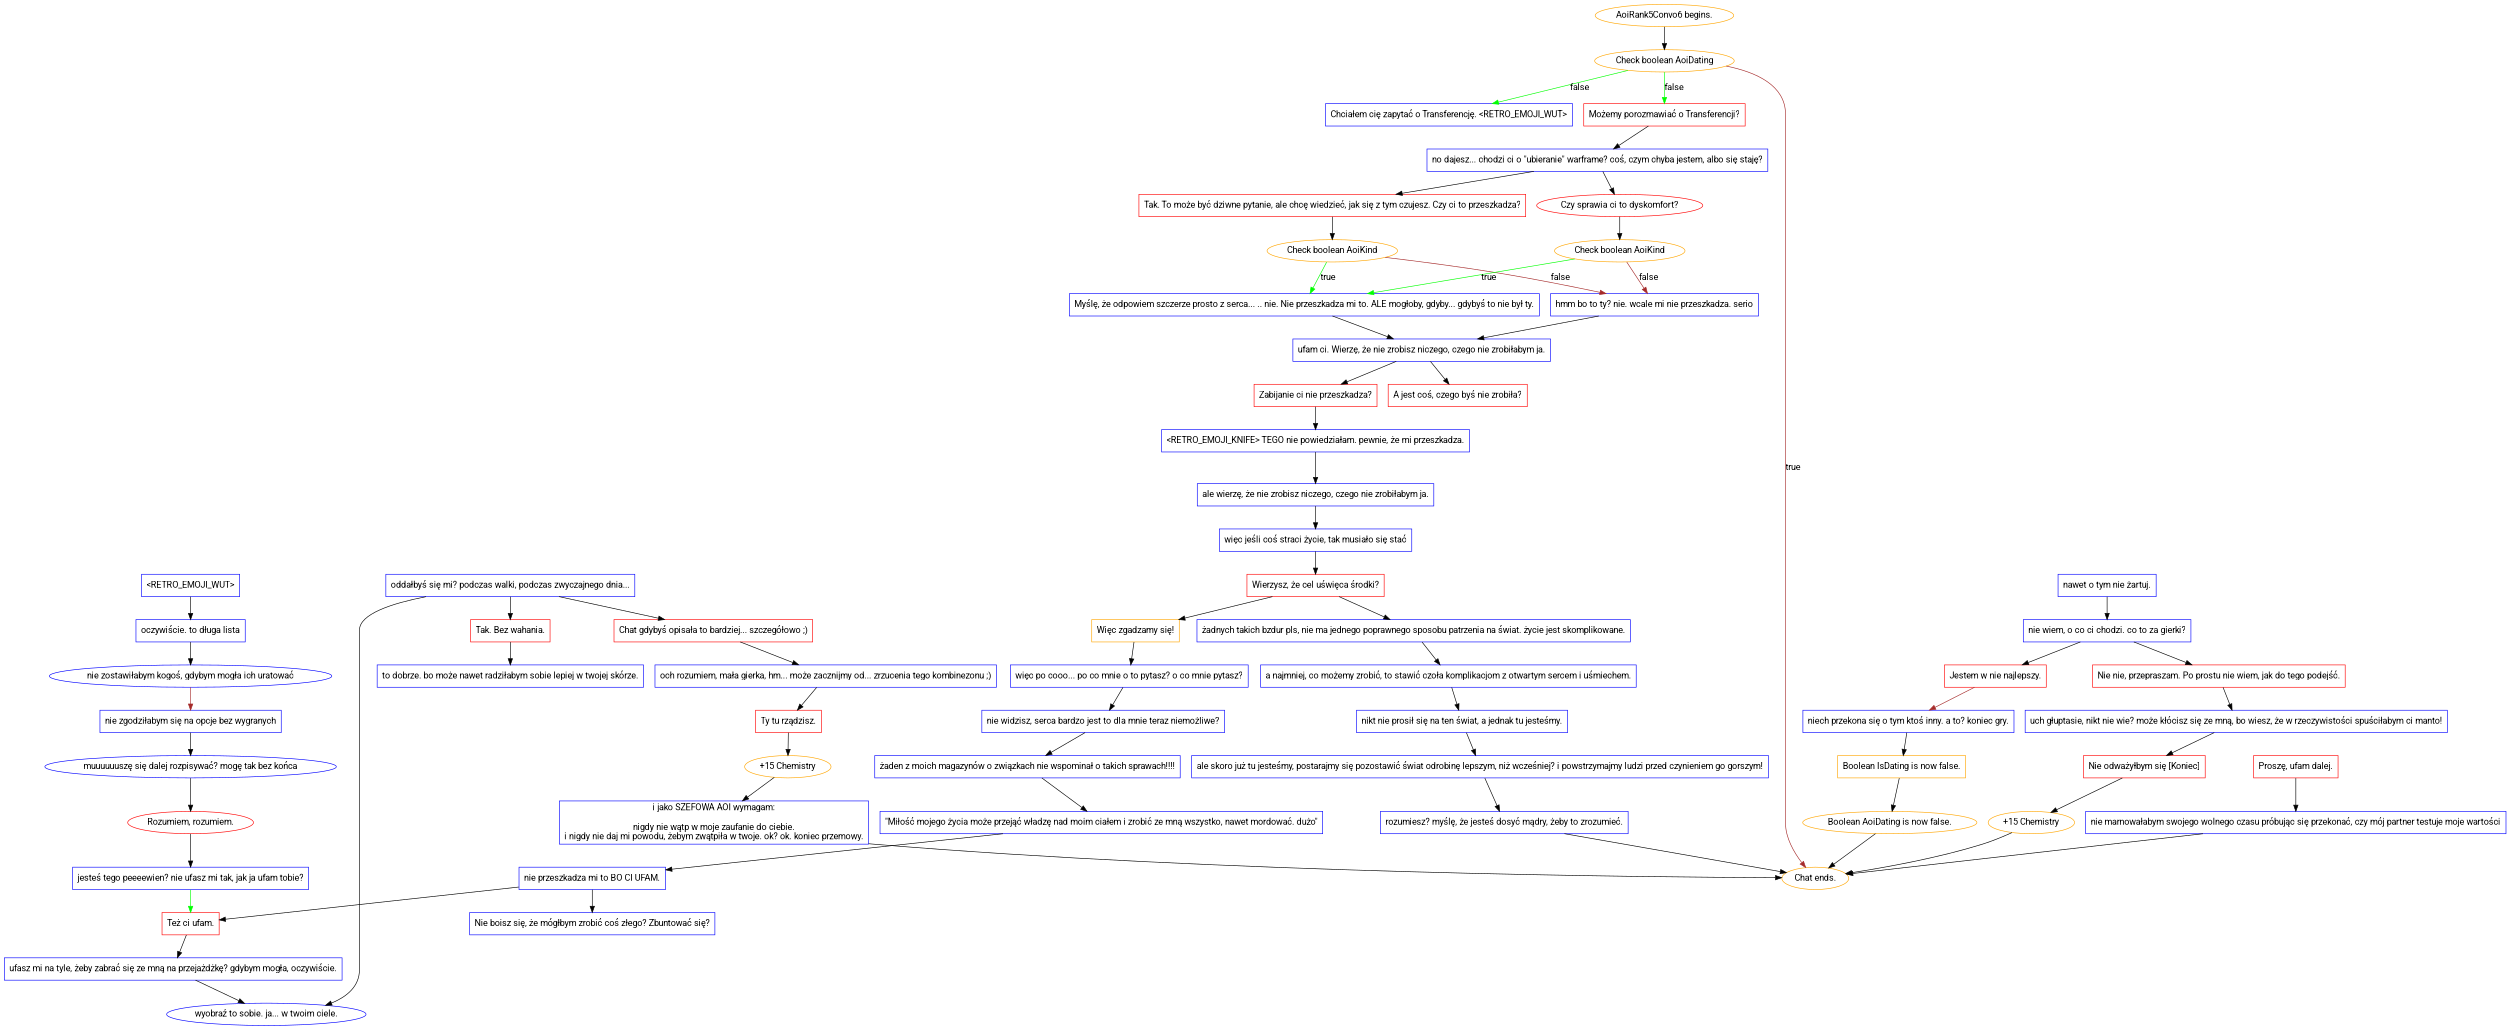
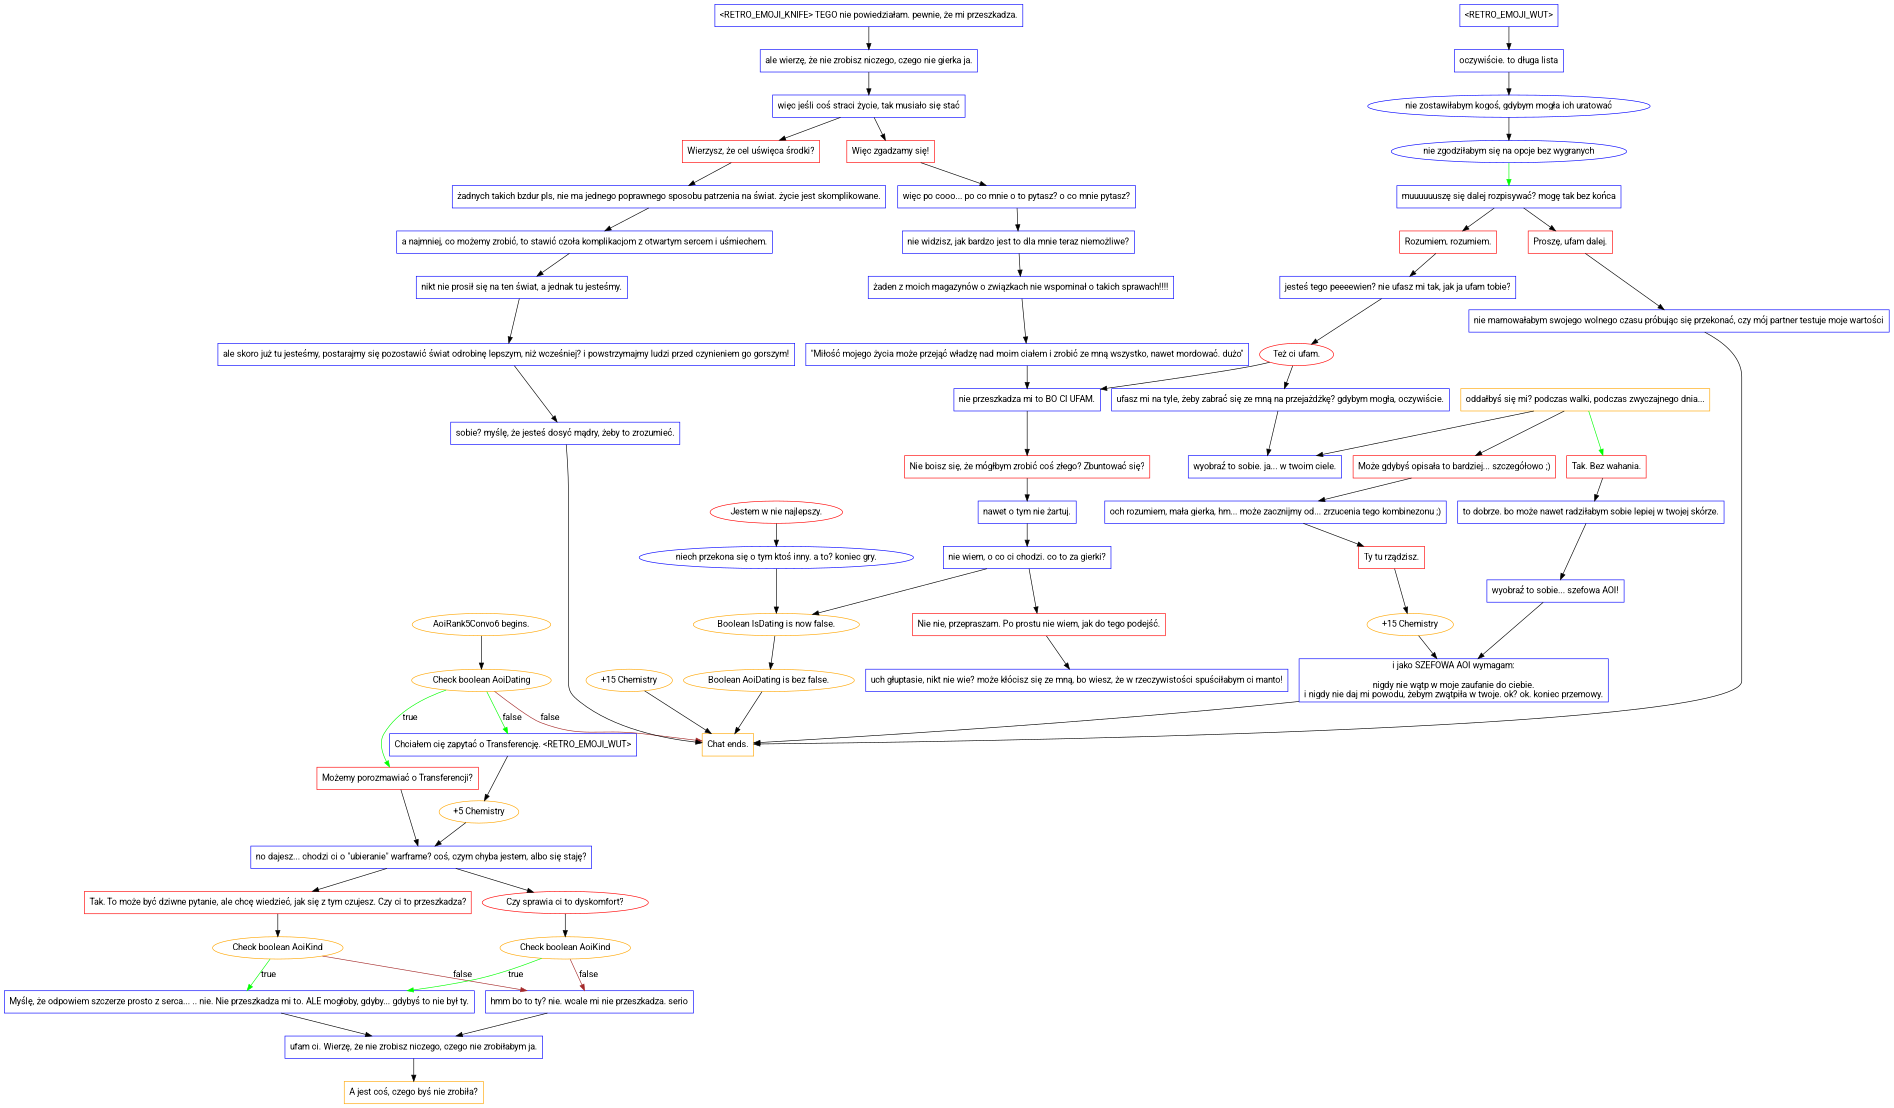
edge "Check boolean AoiDating" -> "Możemy porozmawiać o Transferencji?": label "false" -> "true"
edge "muuuuuuszę się dalej rozpisywać? mogę tak bez końca" -> "Proszę, ufam dalej.": added
node "Zabijanie ci nie przeszkadza?": removed
node "A jest coś, czego byś nie zrobiła?": color red -> orange
edge "Check boolean AoiDating" -> "Chat ends.": label "true" -> "false"
edge "Nie boisz się, że mógłbym zrobić coś złego? Zbuntować się?" -> "nawet o tym nie żartuj.": added
node "ale wierzę, że nie zrobisz niczego, czego nie zrobiłabym ja.": label "ale wierzę, że nie zrobisz niczego, czego nie zrobiłabym ja." -> "ale wierzę, że nie zrobisz niczego, czego nie gierka ja."
node "oddałbyś się mi? podczas walki, podczas zwyczajnego dnia...": color blue -> orange
node "wyobraź to sobie... szefowa AOI!": added
edge "oddałbyś się mi? podczas walki, podczas zwyczajnego dnia..." -> "Tak. Bez wahania.": color black -> green
edge "Wierzysz, że cel uświęca środki?" -> "Więc zgadzamy się!": now "więc jeśli coś straci życie, tak musiało się stać" -> "Więc zgadzamy się!"
node "Chat gdybyś opisała to bardziej... szczegółowo ;)": label "Chat gdybyś opisała to bardziej... szczegółowo ;)" -> "Może gdybyś opisała to bardziej... szczegółowo ;)"
node "Więc zgadzamy się!": color orange -> red
edge "nie wiem, o co ci chodzi. co to za gierki?" -> "Jestem w nie najlepszy.": now "nie wiem, o co ci chodzi. co to za gierki?" -> "Boolean IsDating is now false."
node "Jestem w nie najlepszy.": shape box -> ellipse
edge "nie zostawiłabym kogoś, gdybym mogła ich uratować" -> "nie zgodziłabym się na opcje bez wygranych": color brown -> black
edge "Jestem w nie najlepszy." -> "niech przekona się o tym ktoś inny. a to? koniec gry.": color brown -> black
node "nie zgodziłabym się na opcje bez wygranych": shape box -> ellipse
node "nie widzisz, serca bardzo jest to dla mnie teraz niemożliwe?": label "nie widzisz, serca bardzo jest to dla mnie teraz niemożliwe?" -> "nie widzisz, jak bardzo jest to dla mnie teraz niemożliwe?"
node "niech przekona się o tym ktoś inny. a to? koniec gry.": shape box -> ellipse
edge "nie zgodziłabym się na opcje bez wygranych" -> "muuuuuuszę się dalej rozpisywać? mogę tak bez końca": color black -> green
node "muuuuuuszę się dalej rozpisywać? mogę tak bez końca": shape ellipse -> box
node "Boolean IsDating is now false.": shape box -> ellipse
node "Nie odważyłbym się [Koniec]": removed
node "+5 Chemistry": added
node "Rozumiem, rozumiem.": shape ellipse -> box
node "rozumiesz? myślę, że jesteś dosyć mądry, żeby to zrozumieć.": label "rozumiesz? myślę, że jesteś dosyć mądry, żeby to zrozumieć." -> "sobie? myślę, że jesteś dosyć mądry, żeby to zrozumieć."
node "Boolean AoiDating is now false.": label "Boolean AoiDating is now false." -> "Boolean AoiDating is bez false."
node "Chat ends.": shape ellipse -> box
edge "jesteś tego peeeewien? nie ufasz mi tak, jak ja ufam tobie?" -> "Też ci ufam.": color green -> black
edge "nie przeszkadza mi to BO CI UFAM." -> "Też ci ufam.": reversed
node "Też ci ufam.": shape box -> ellipse
node "Nie boisz się, że mógłbym zrobić coś złego? Zbuntować się?": color blue -> red
node "wyobraź to sobie. ja... w twoim ciele.": shape ellipse -> box
